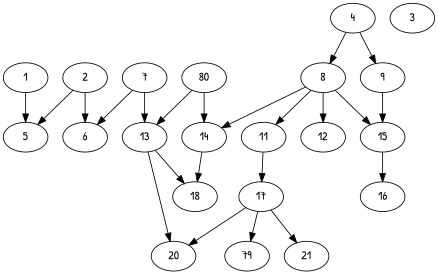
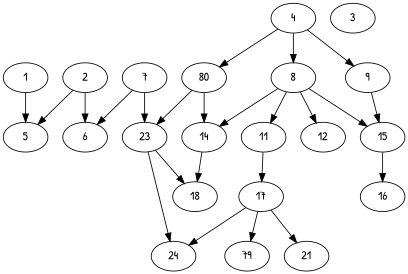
edge "4" -> "80": added
node "13": label "13" -> "23"
node "20": label "20" -> "24"
